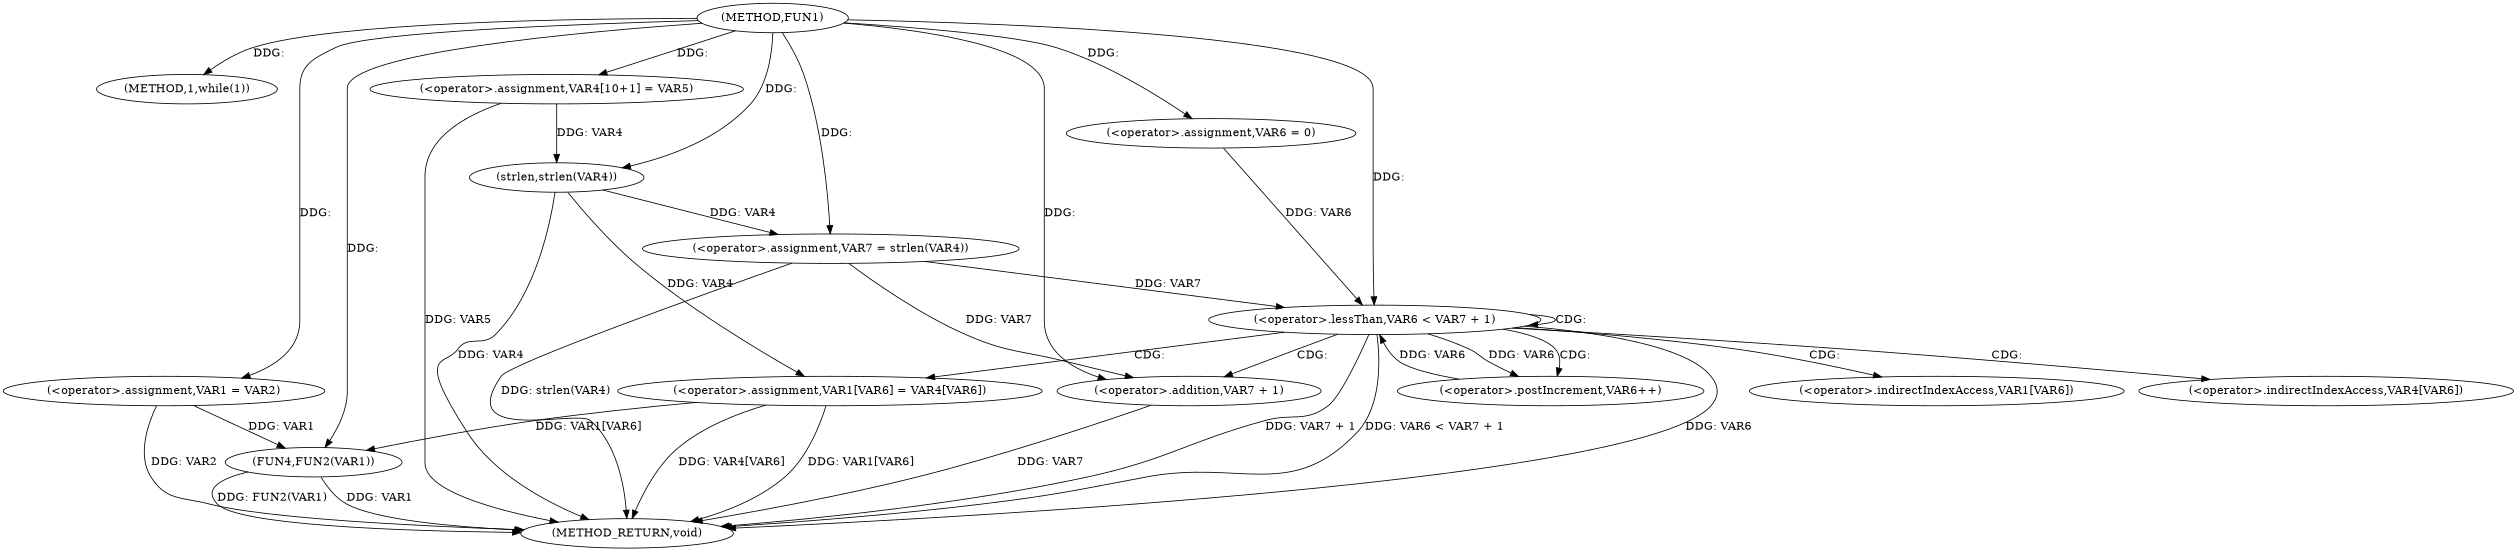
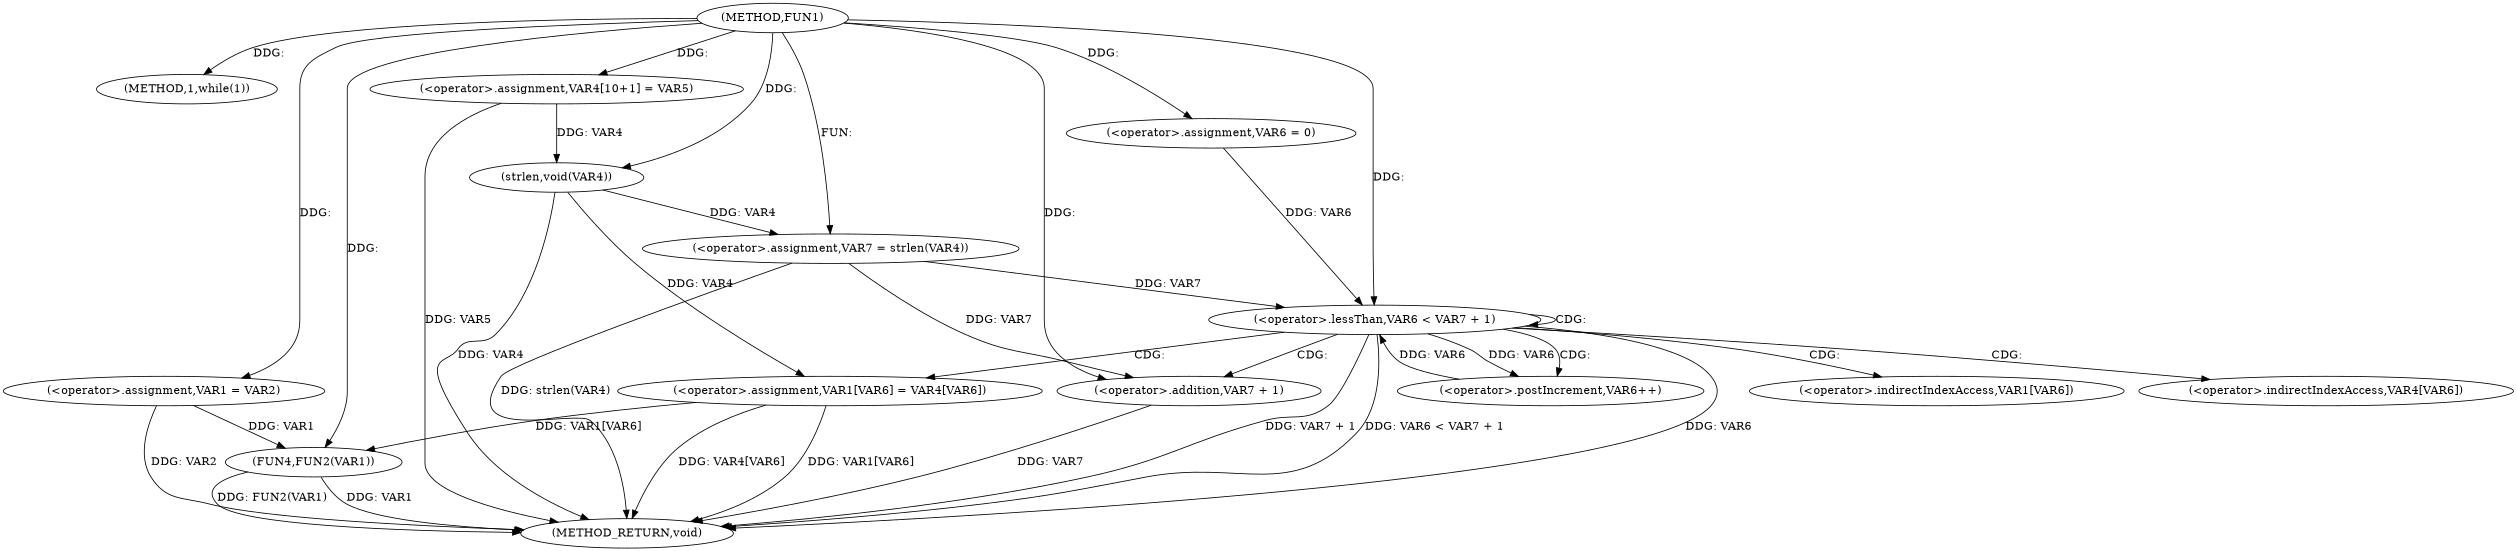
edge "(METHOD,FUN1)" -> "(<operator>.assignment,VAR7 = strlen(VAR4))": label "DDG: " -> "FUN: "
node "(strlen,strlen(VAR4))": label "(strlen,strlen(VAR4))" -> "(strlen,void(VAR4))"
